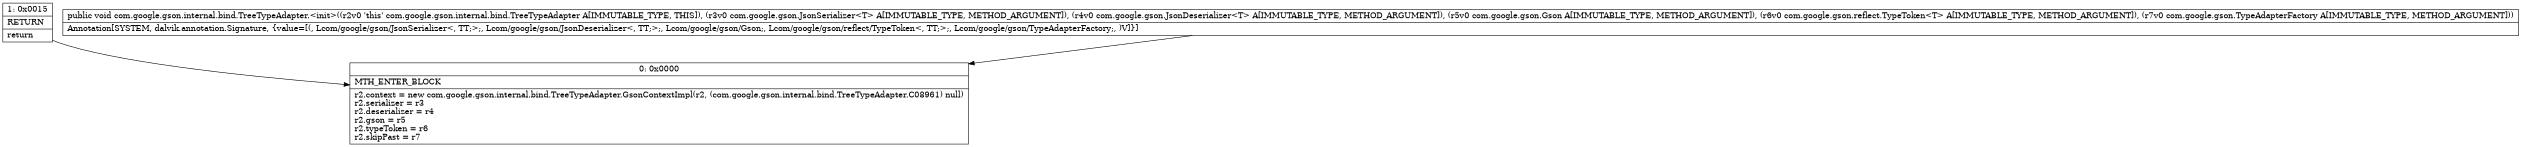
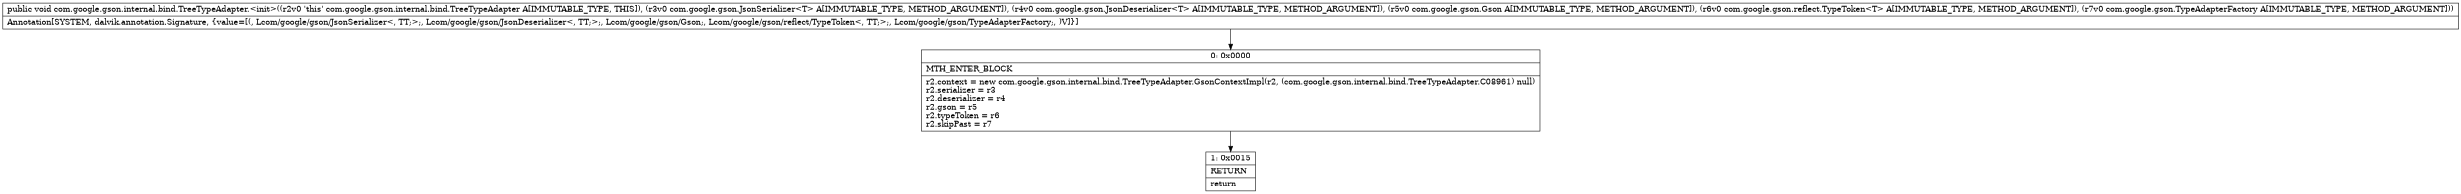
edge "1: 0x0015" -> "0: 0x0000": reversed
